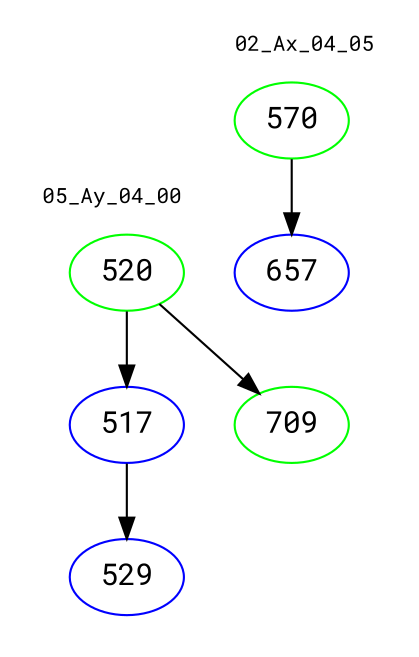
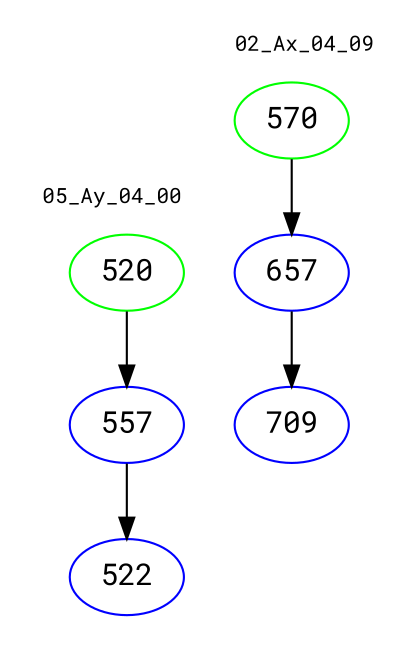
cluster "02_Ax_04_05": label "02_Ax_04_05" -> "02_Ax_04_09"
edge "520" -> "709": now "657" -> "709"
node "517": label "517" -> "557"
node "709": color green -> blue
node "529": label "529" -> "522"
